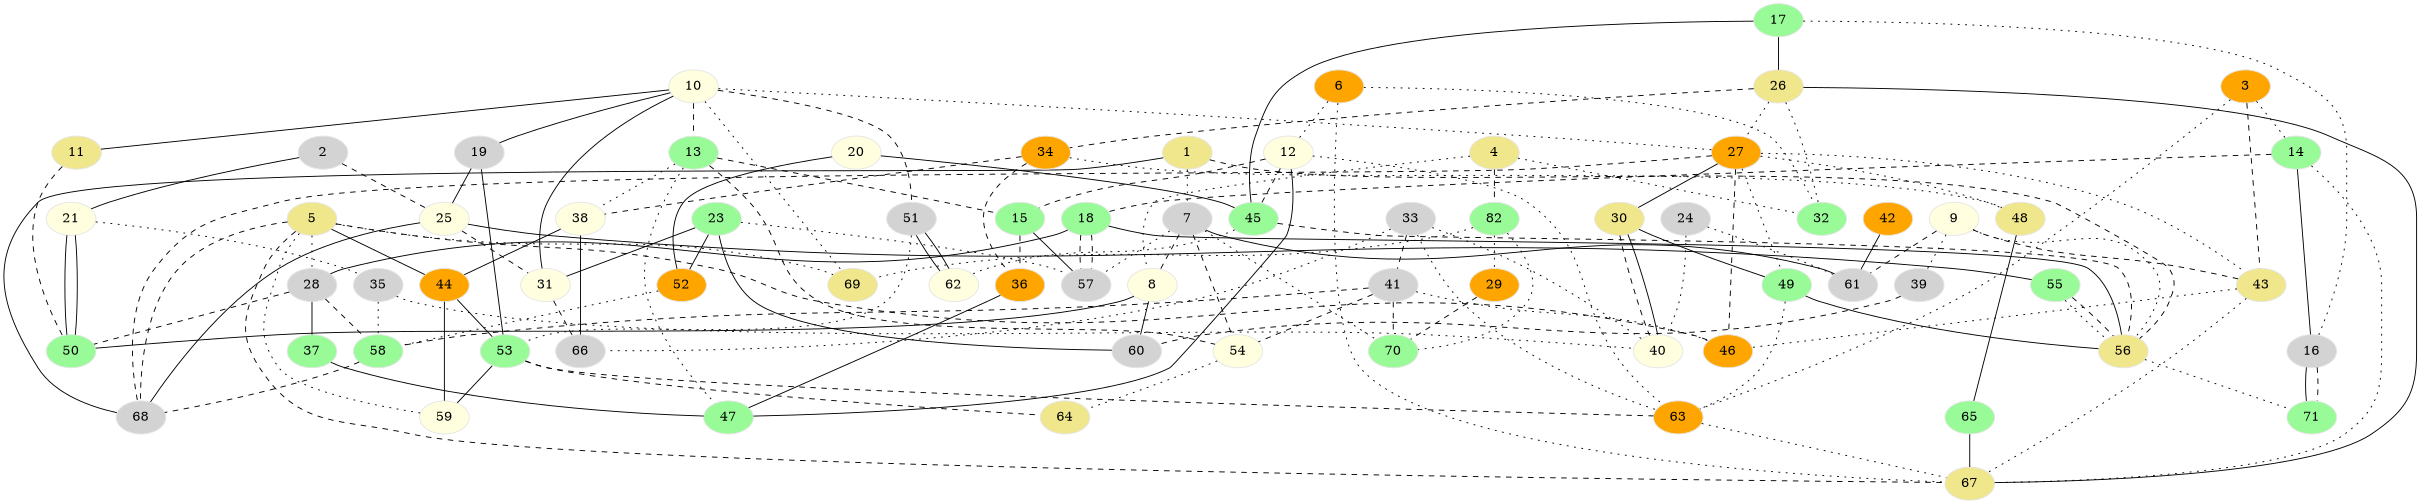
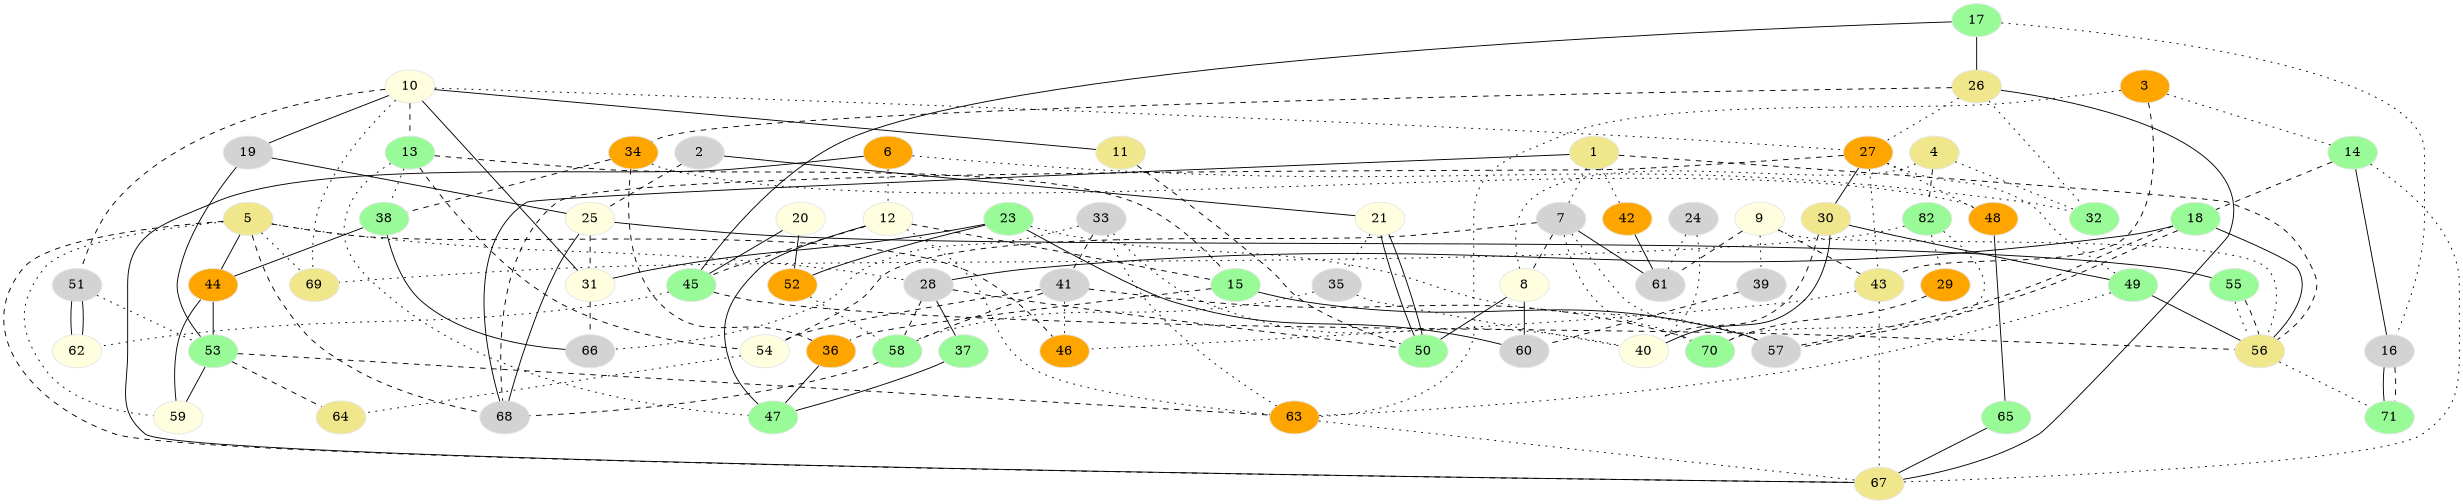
edge "1" -- "42": added
node "38": fillcolor lightyellow -> palegreen
node "48": fillcolor khaki -> orange
edge "27" -- "46": removed
edge "6" -- "67": style dotted -> solid
